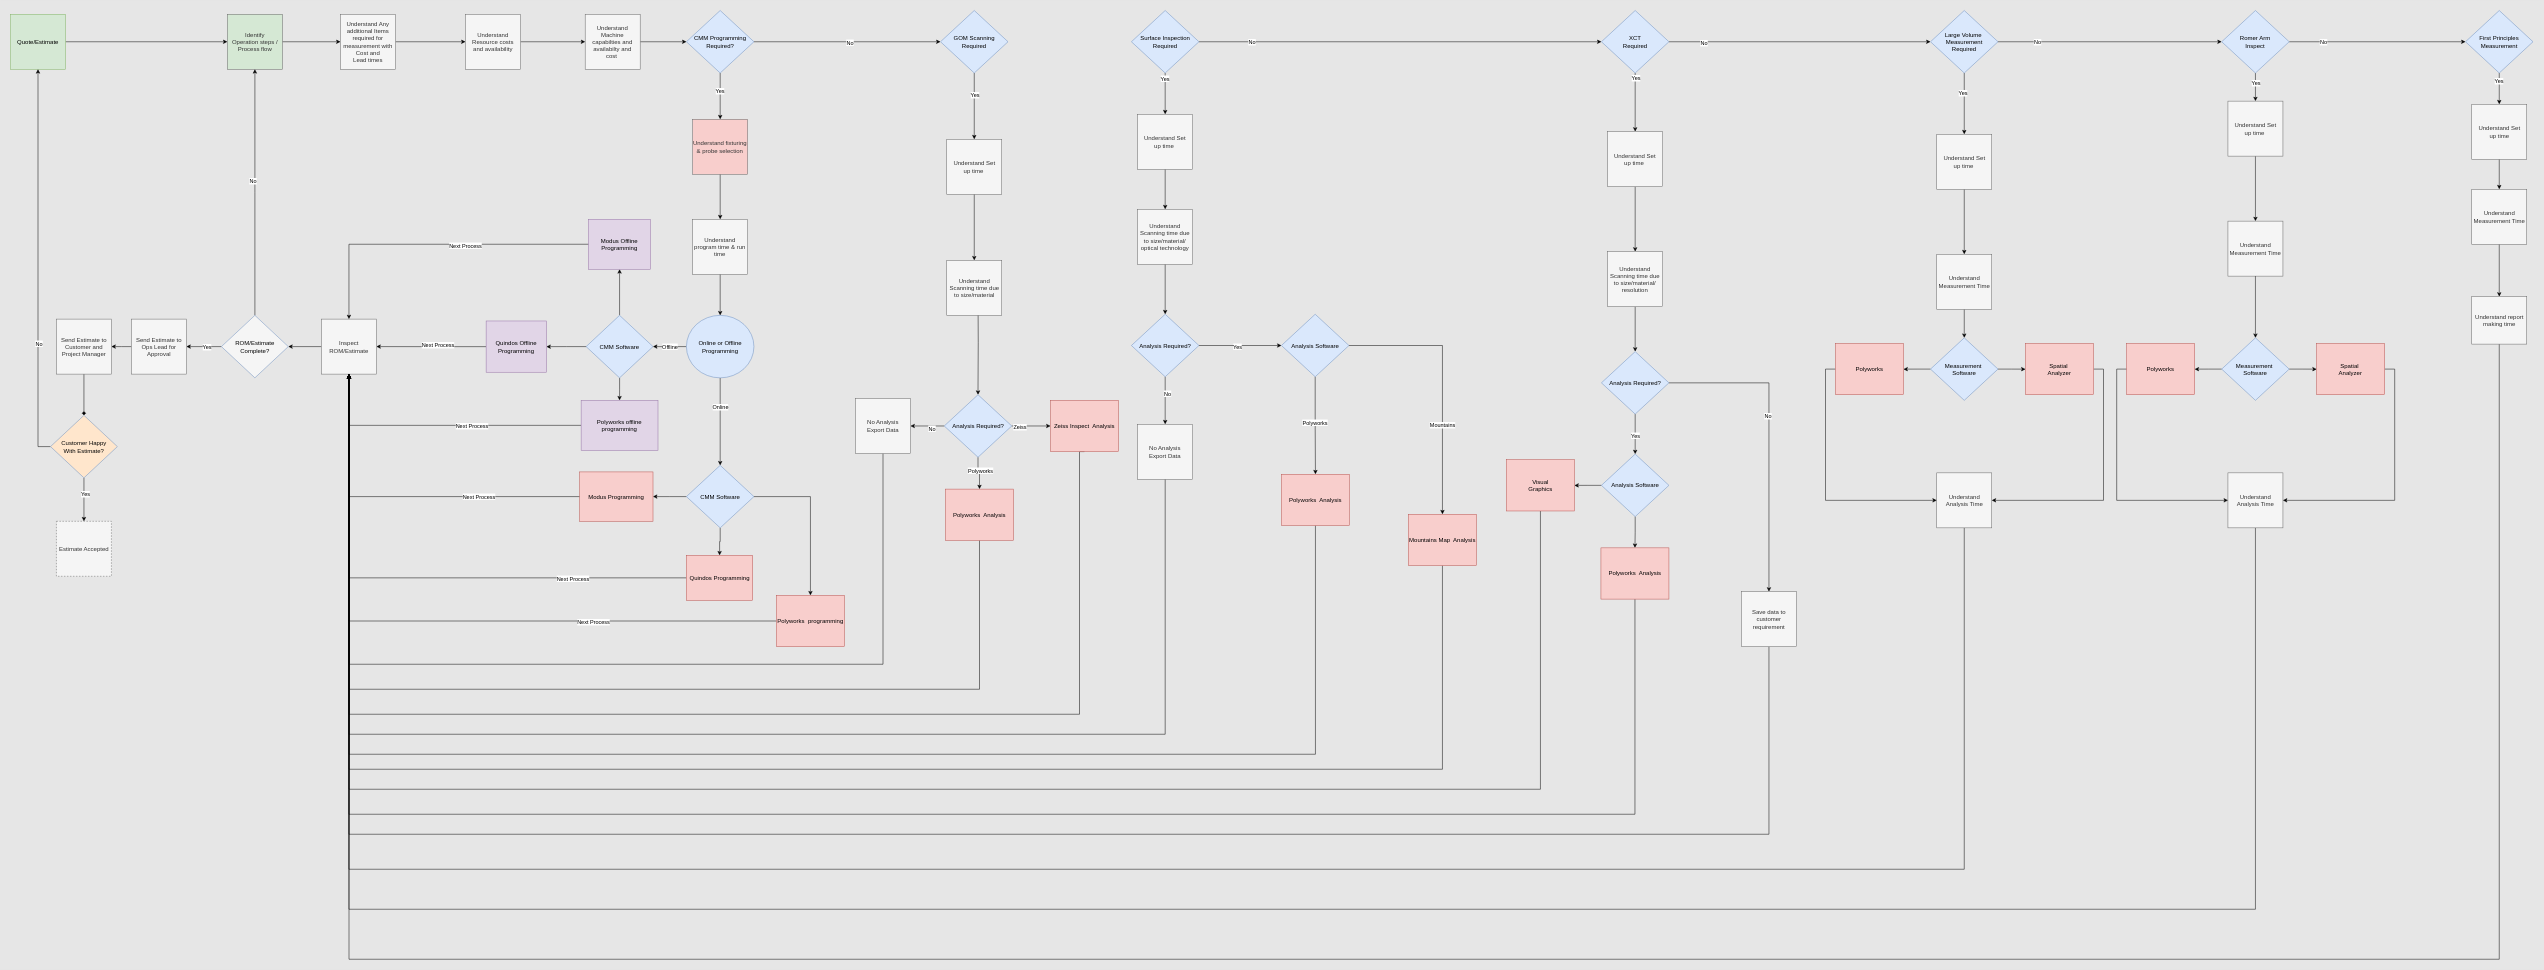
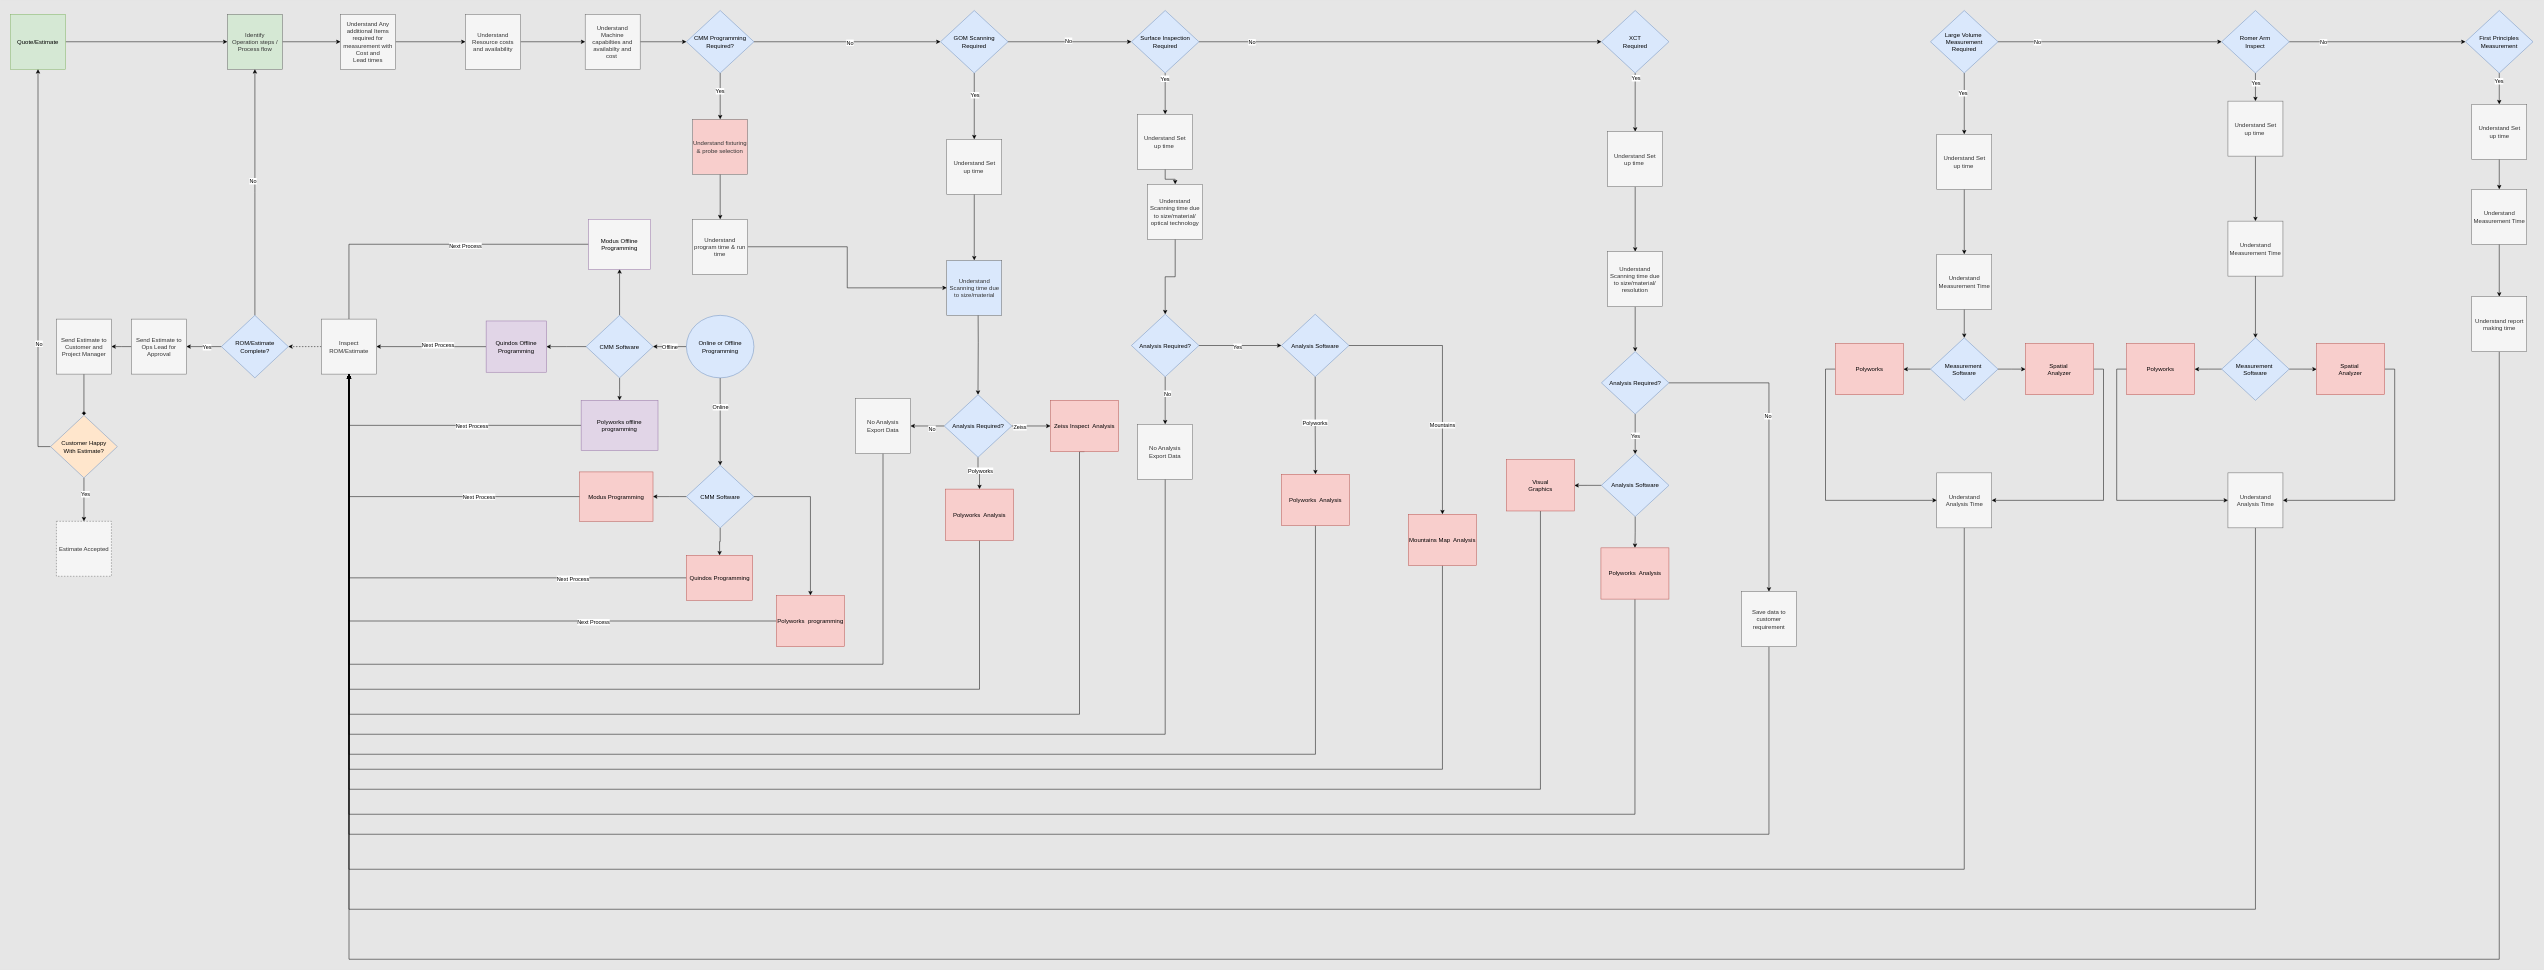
edge "GOM Scanning Required" -> "Surface Inspection Required": added, label "No"
edge "XCT Required" -> "Large Volume Measurement Required": removed, label "No"
node "Understand Scanning time due to size/material/ optical technology": moved (1165, 237) -> (1175, 212)
node "Modus Offline Programming": fillcolor #e1d5e7 -> #f5f5f5
node "Understand Scanning time due to size/material": fillcolor #f5f5f5 -> #dae8fc
edge "Understand program time & run time" -> "Online or Offline Programming": now "Understand program time & run time" -> "Understand Scanning time due to size/material"
edge "Modus Offline Programming" -> "Inspect ROM/Estimate": arrowhead classic -> none
node "Understand report making time": size 55x48 -> 55x55
node "ROM/Estimate Complete?": fillcolor #f5f5f5 -> #dae8fc
edge "Inspect ROM/Estimate" -> "ROM/Estimate Complete?": style solid -> dashed
